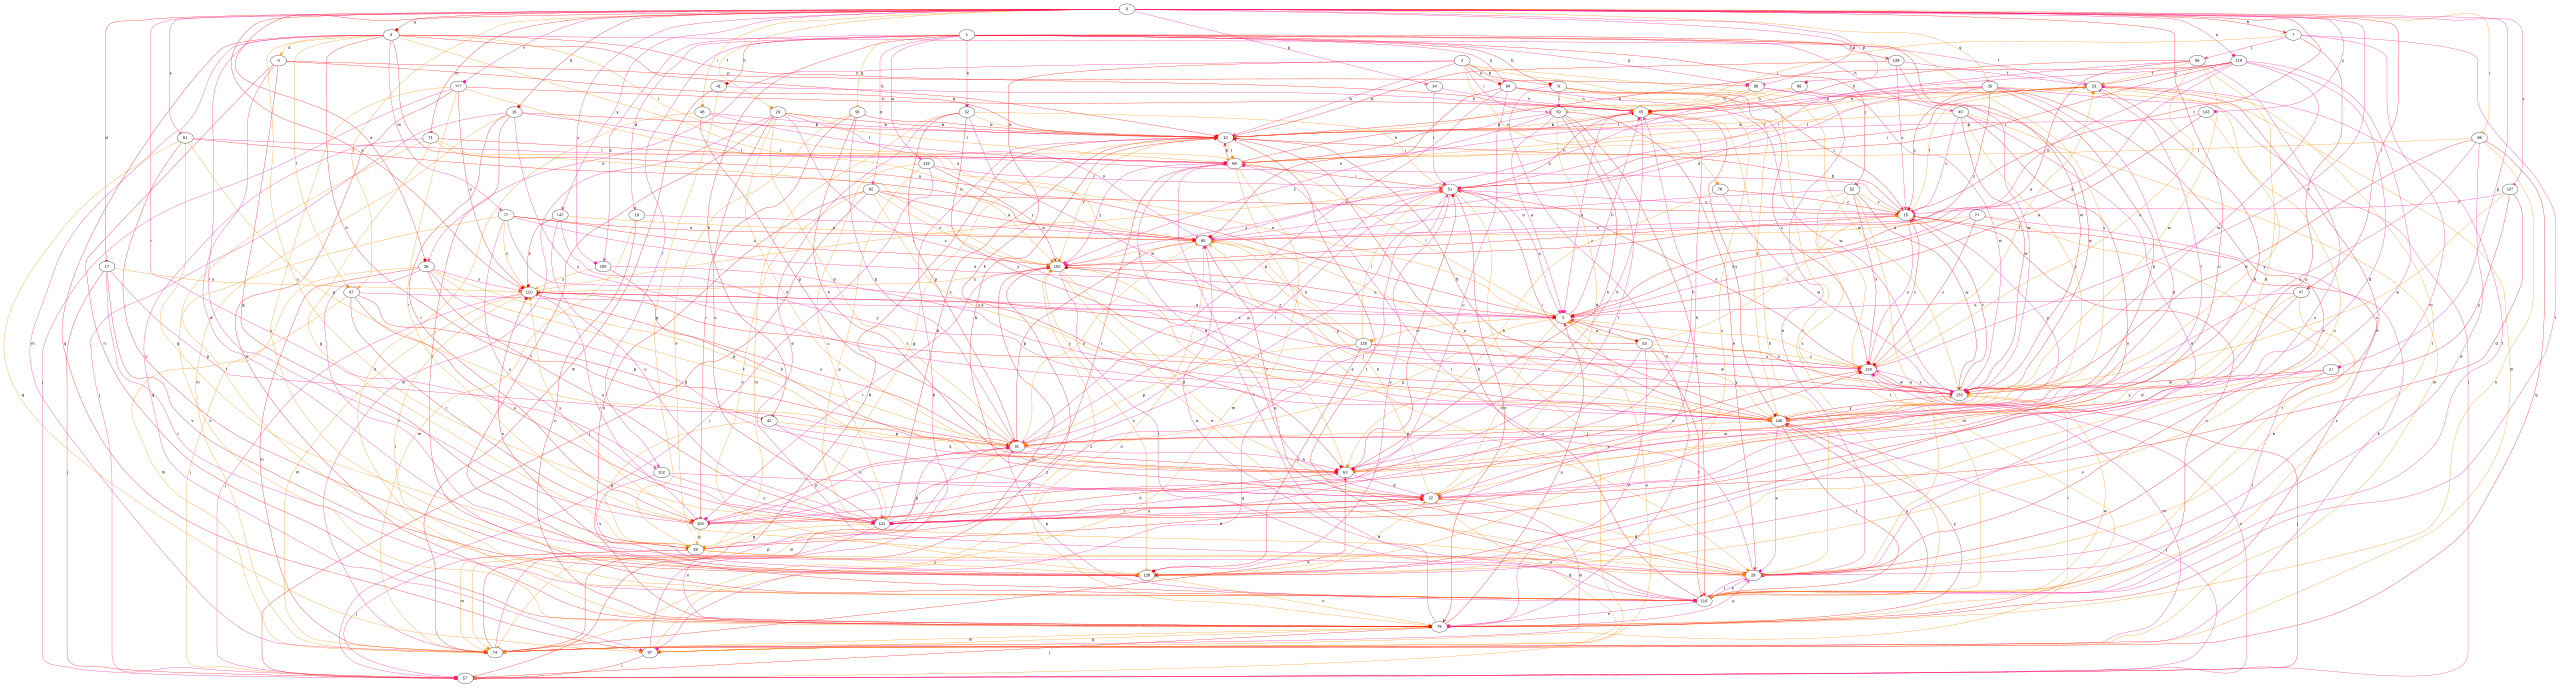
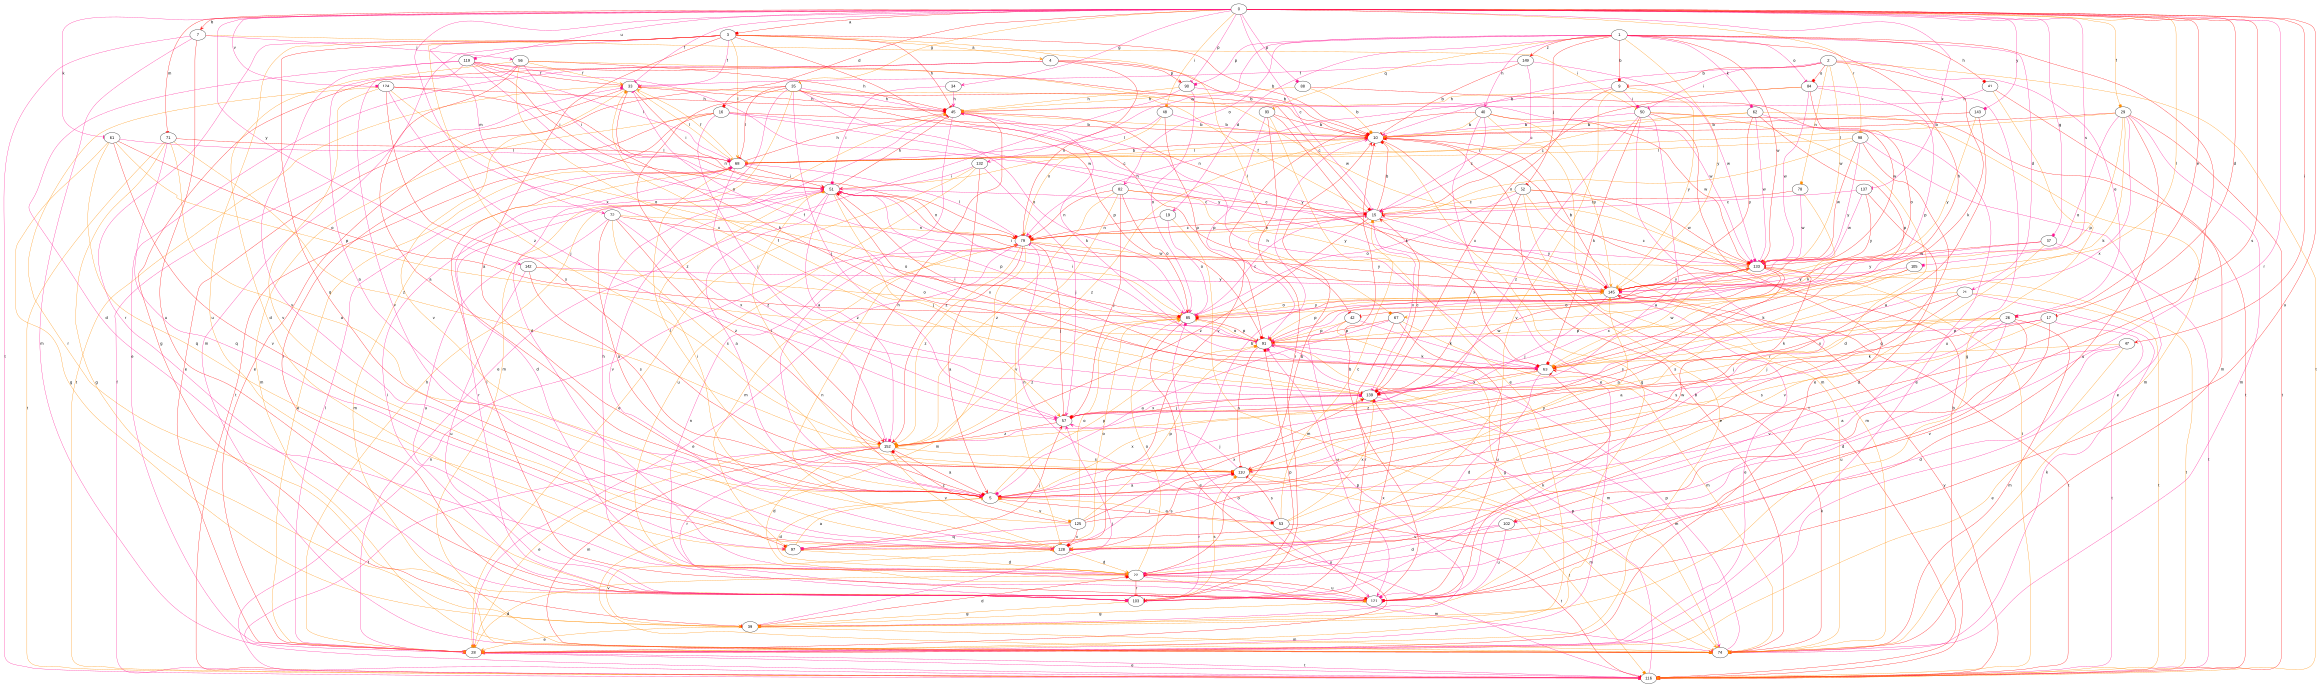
edge "0" -> "33": added, label "f"
edge "0" -> "15": color red -> deeppink
edge "1" -> "105": now "1" -> "21"
edge "119" -> "33": label "u" -> "f"
node "127": label "127" -> "124"
edge "143" -> "10": color deeppink -> red
edge "1" -> "102": color deeppink -> red
edge "33" -> "51": arrowhead vee -> tee
edge "5" -> "45": color deeppink -> red
edge "15" -> "85": reversed
edge "72" -> "5": color deeppink -> red
edge "137" -> "133": color darkorange -> deeppink
edge "79" -> "97": label "q" -> "m"
